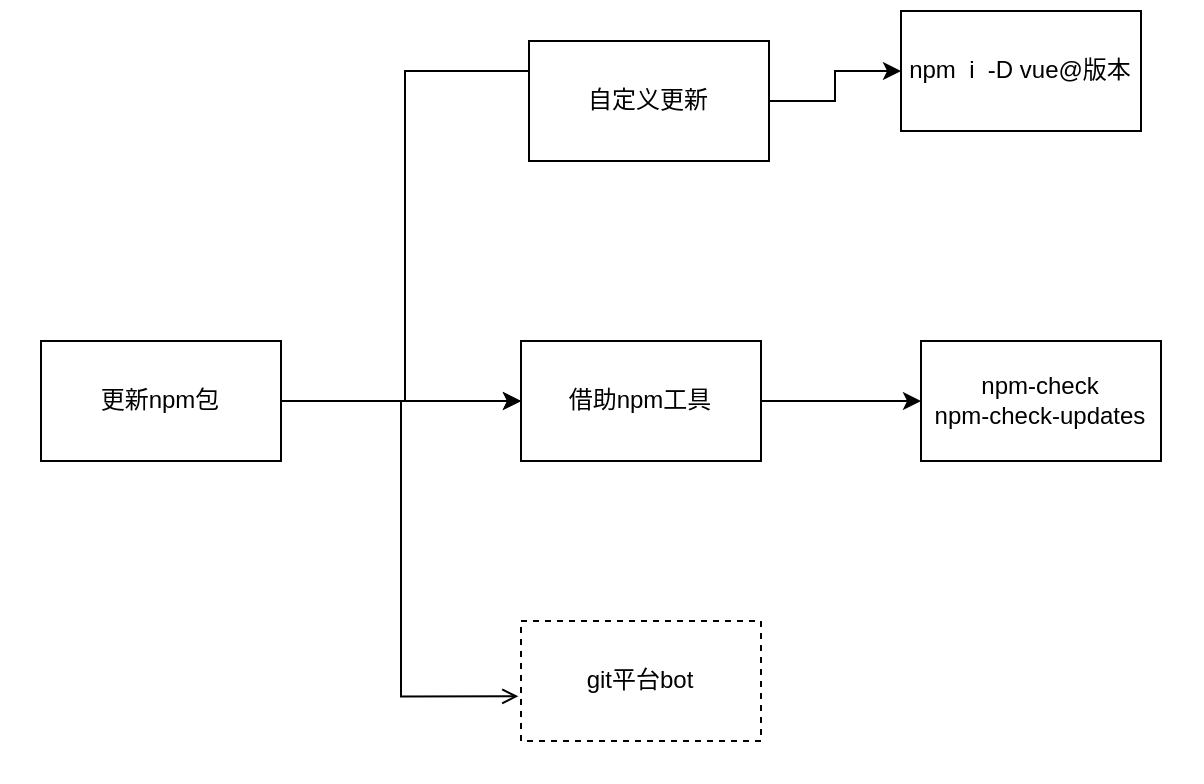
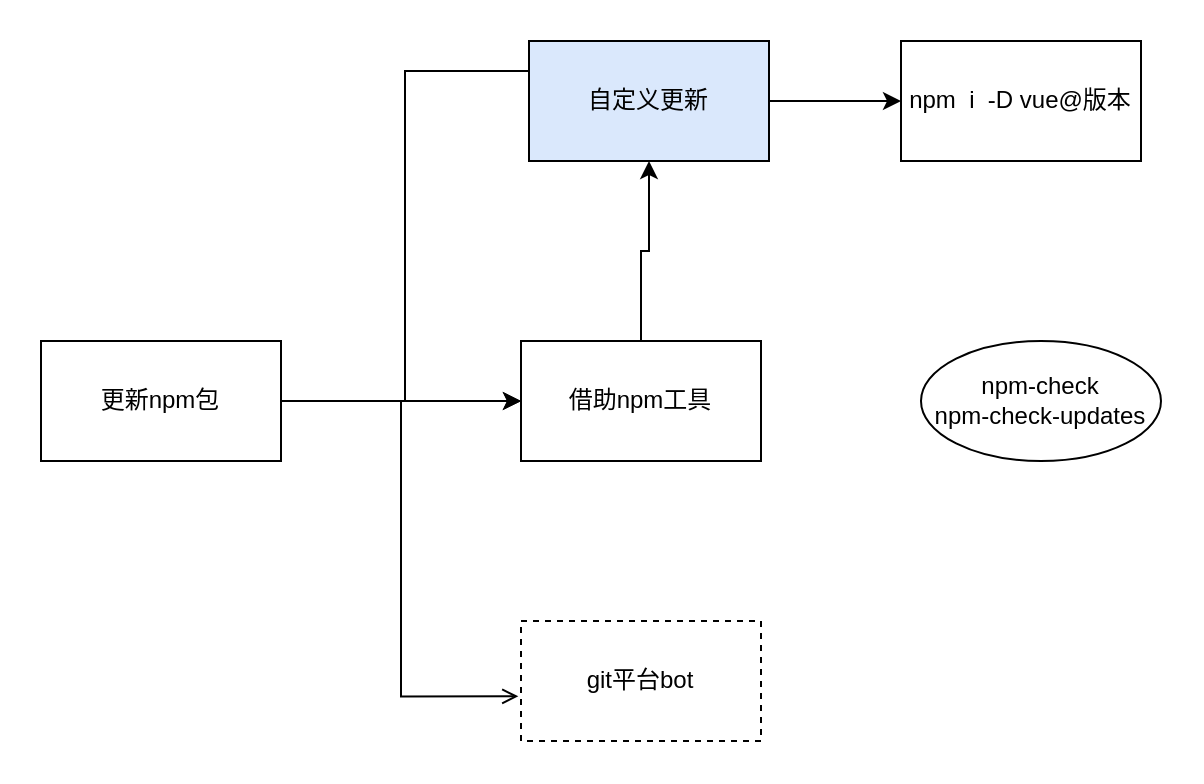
node "npm i -D vue@版本": moved (1021, 71) -> (1021, 101)
node "自定义更新": fillcolor #ffffff -> #dae8fc
edge "借助npm工具" -> "npm-check npm-check-updates": now "借助npm工具" -> "自定义更新"
node "npm-check npm-check-updates": shape rectangle -> ellipse
